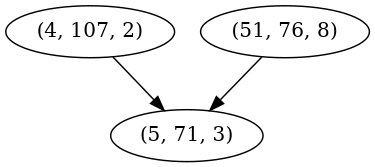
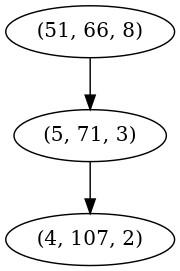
node "(51, 76, 8)": label "(51, 76, 8)" -> "(51, 66, 8)"
edge "(4, 107, 2)" -> "(5, 71, 3)": reversed
